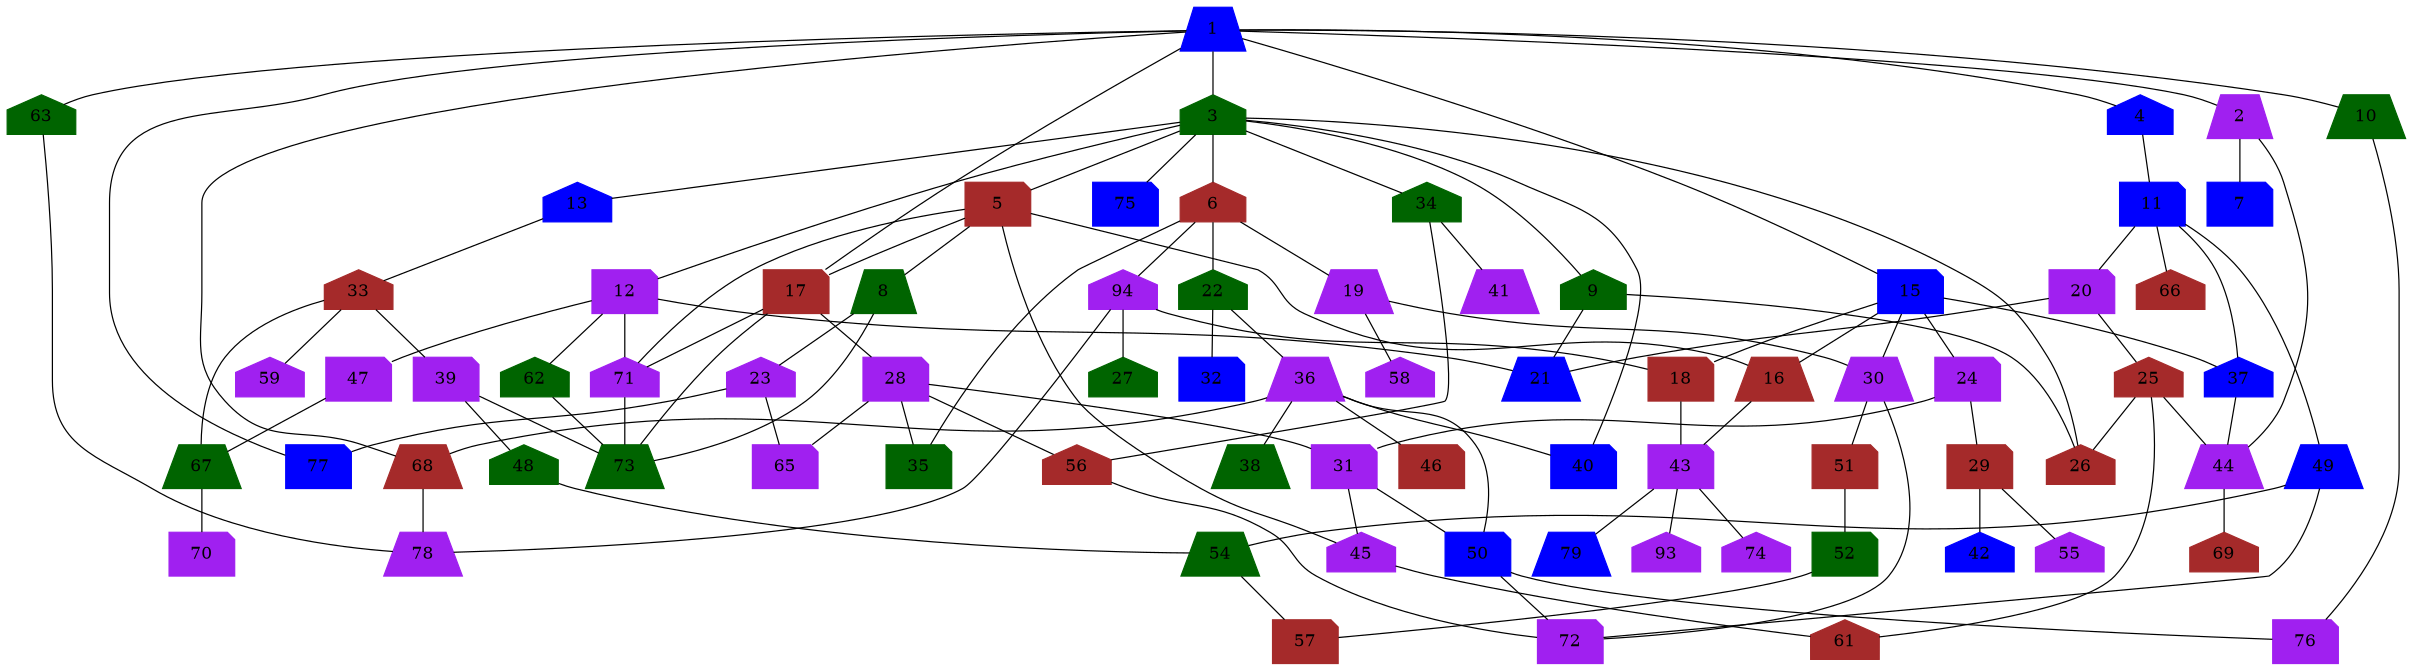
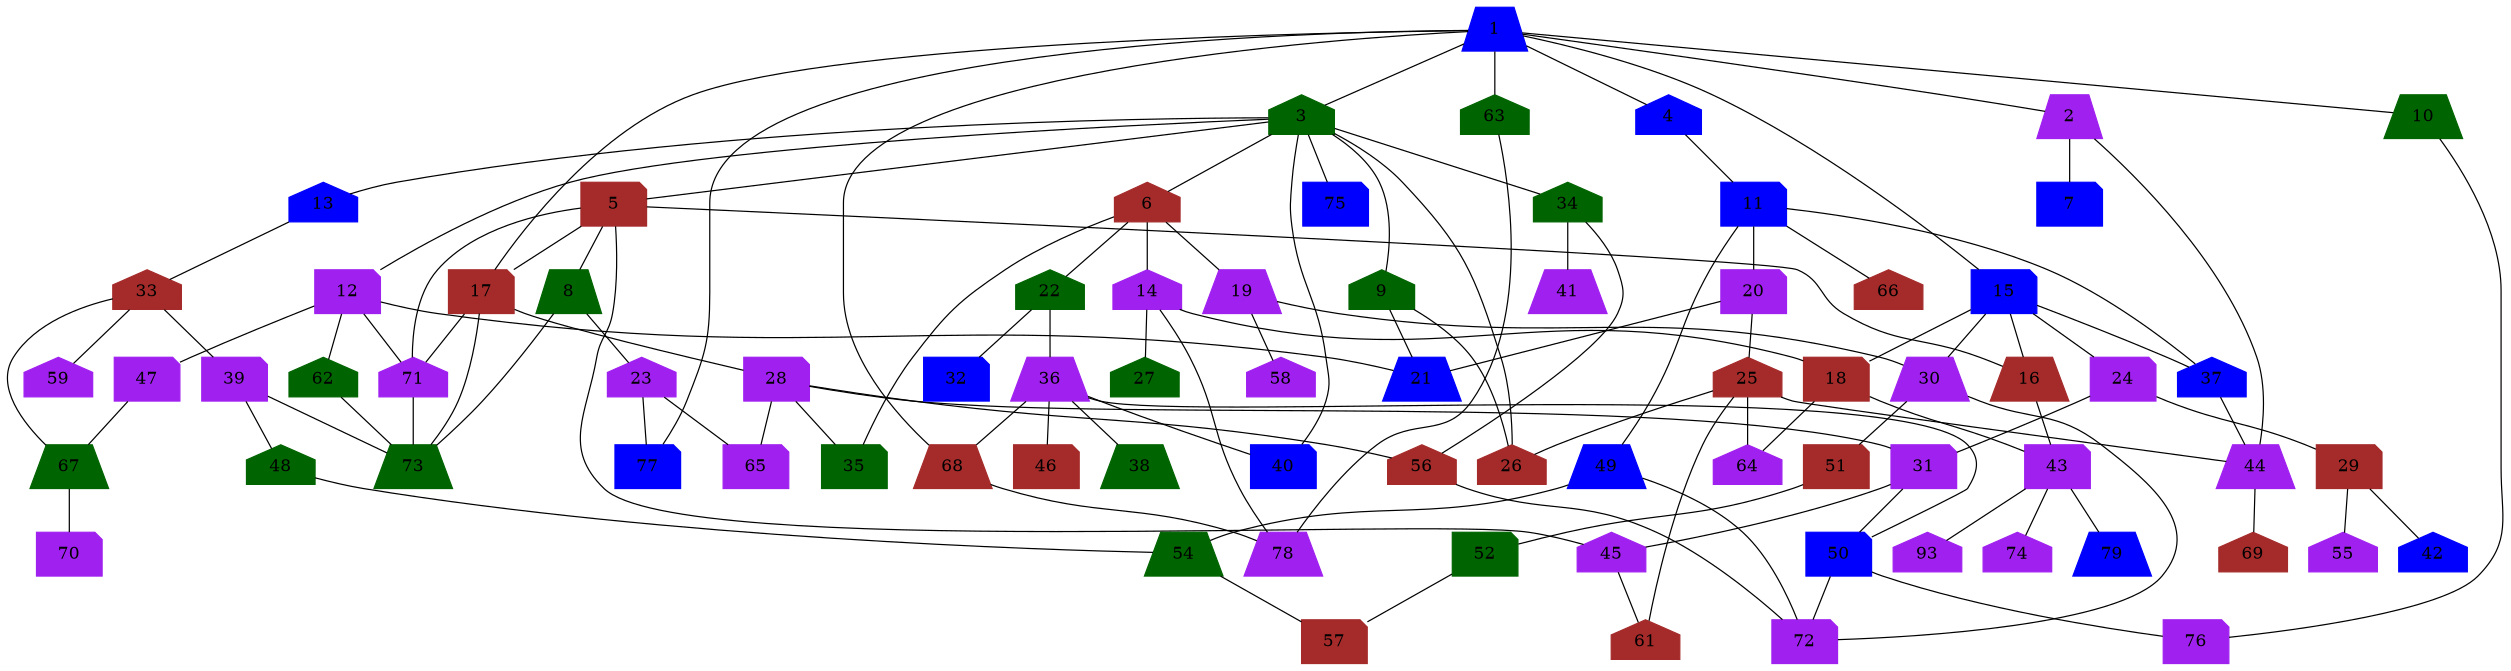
node "94": label "94" -> "14"
node "64": added
